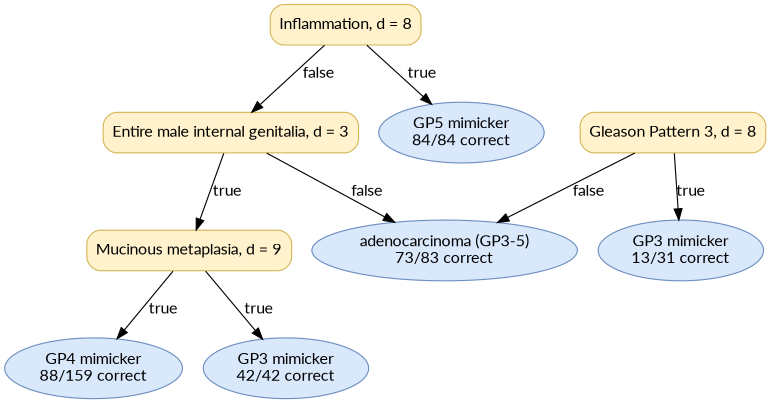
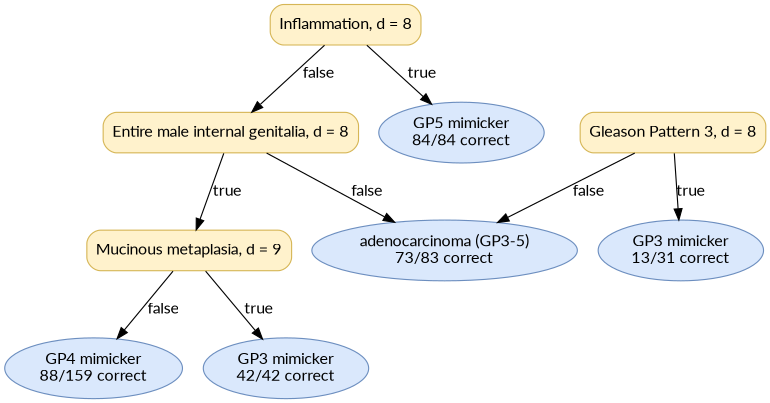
node "Entire male internal genitalia, d = 3": label "Entire male internal genitalia, d = 3" -> "Entire male internal genitalia, d = 8"
edge "Mucinous metaplasia, d = 9" -> "GP4 mimicker": label "true" -> "false"
